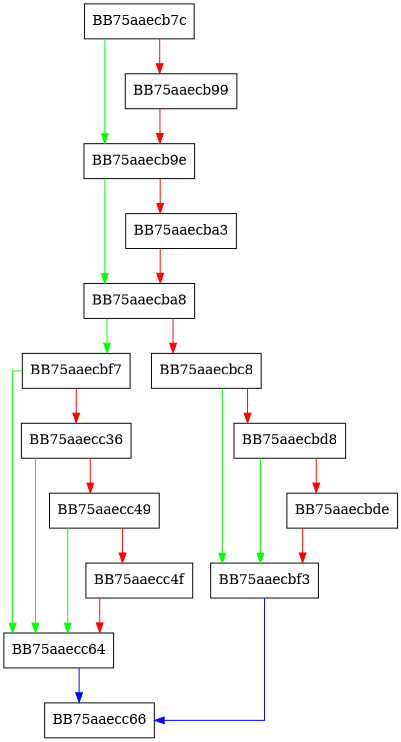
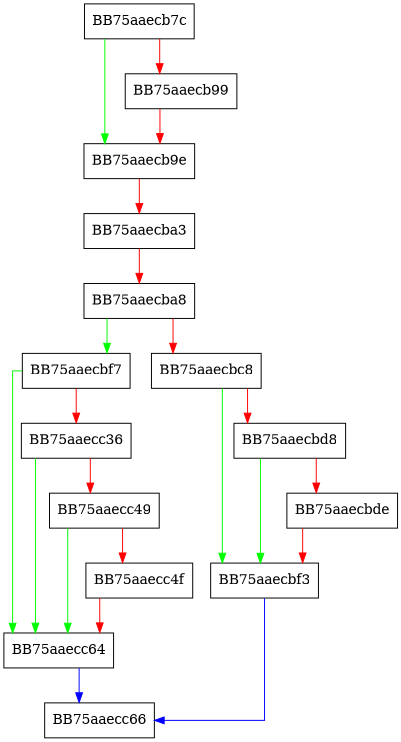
edge "BB75aaecb9e" -> "BB75aaecba8": removed
